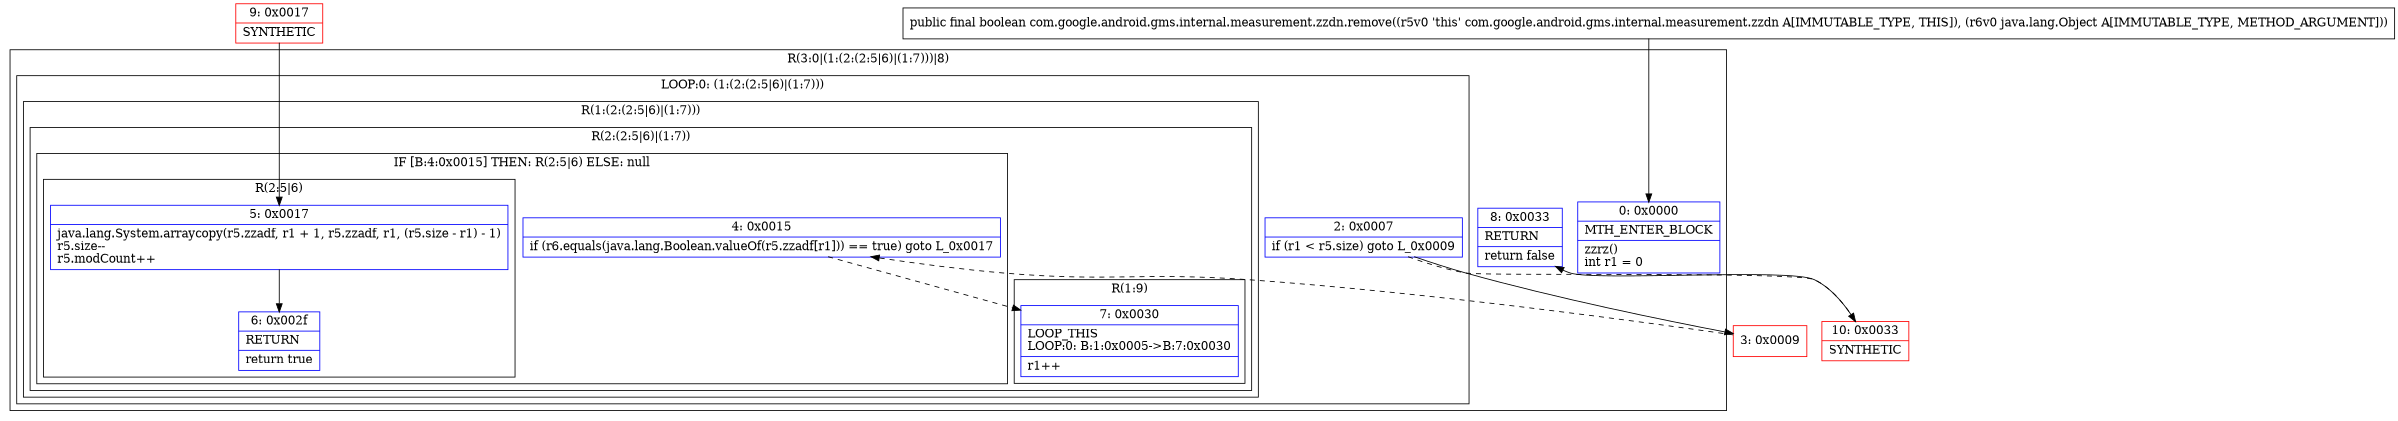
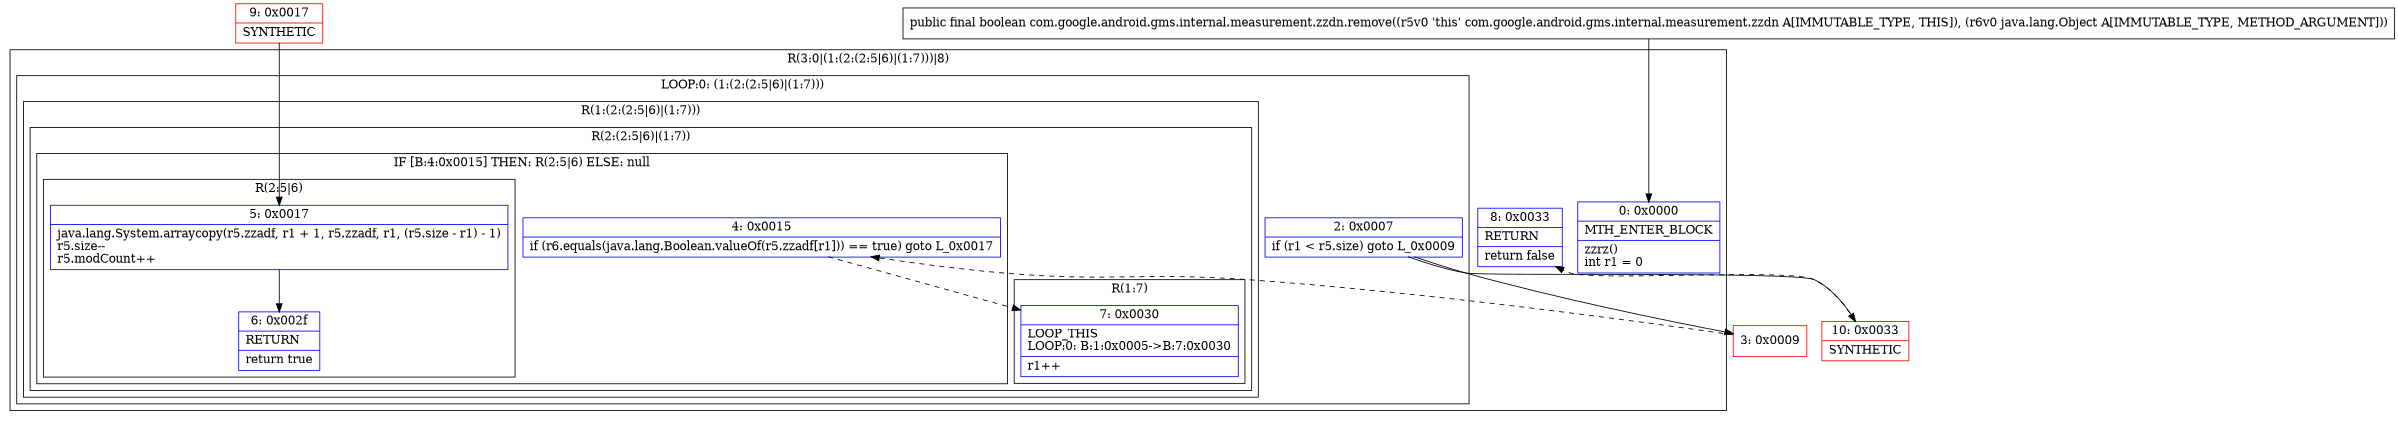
edge "2: 0x0007" -> "10: 0x0033": style dashed -> solid
edge "10: 0x0033" -> "8: 0x0033": style solid -> dashed
cluster "R(1:9)": label "R(1:9)" -> "R(1:7)"
